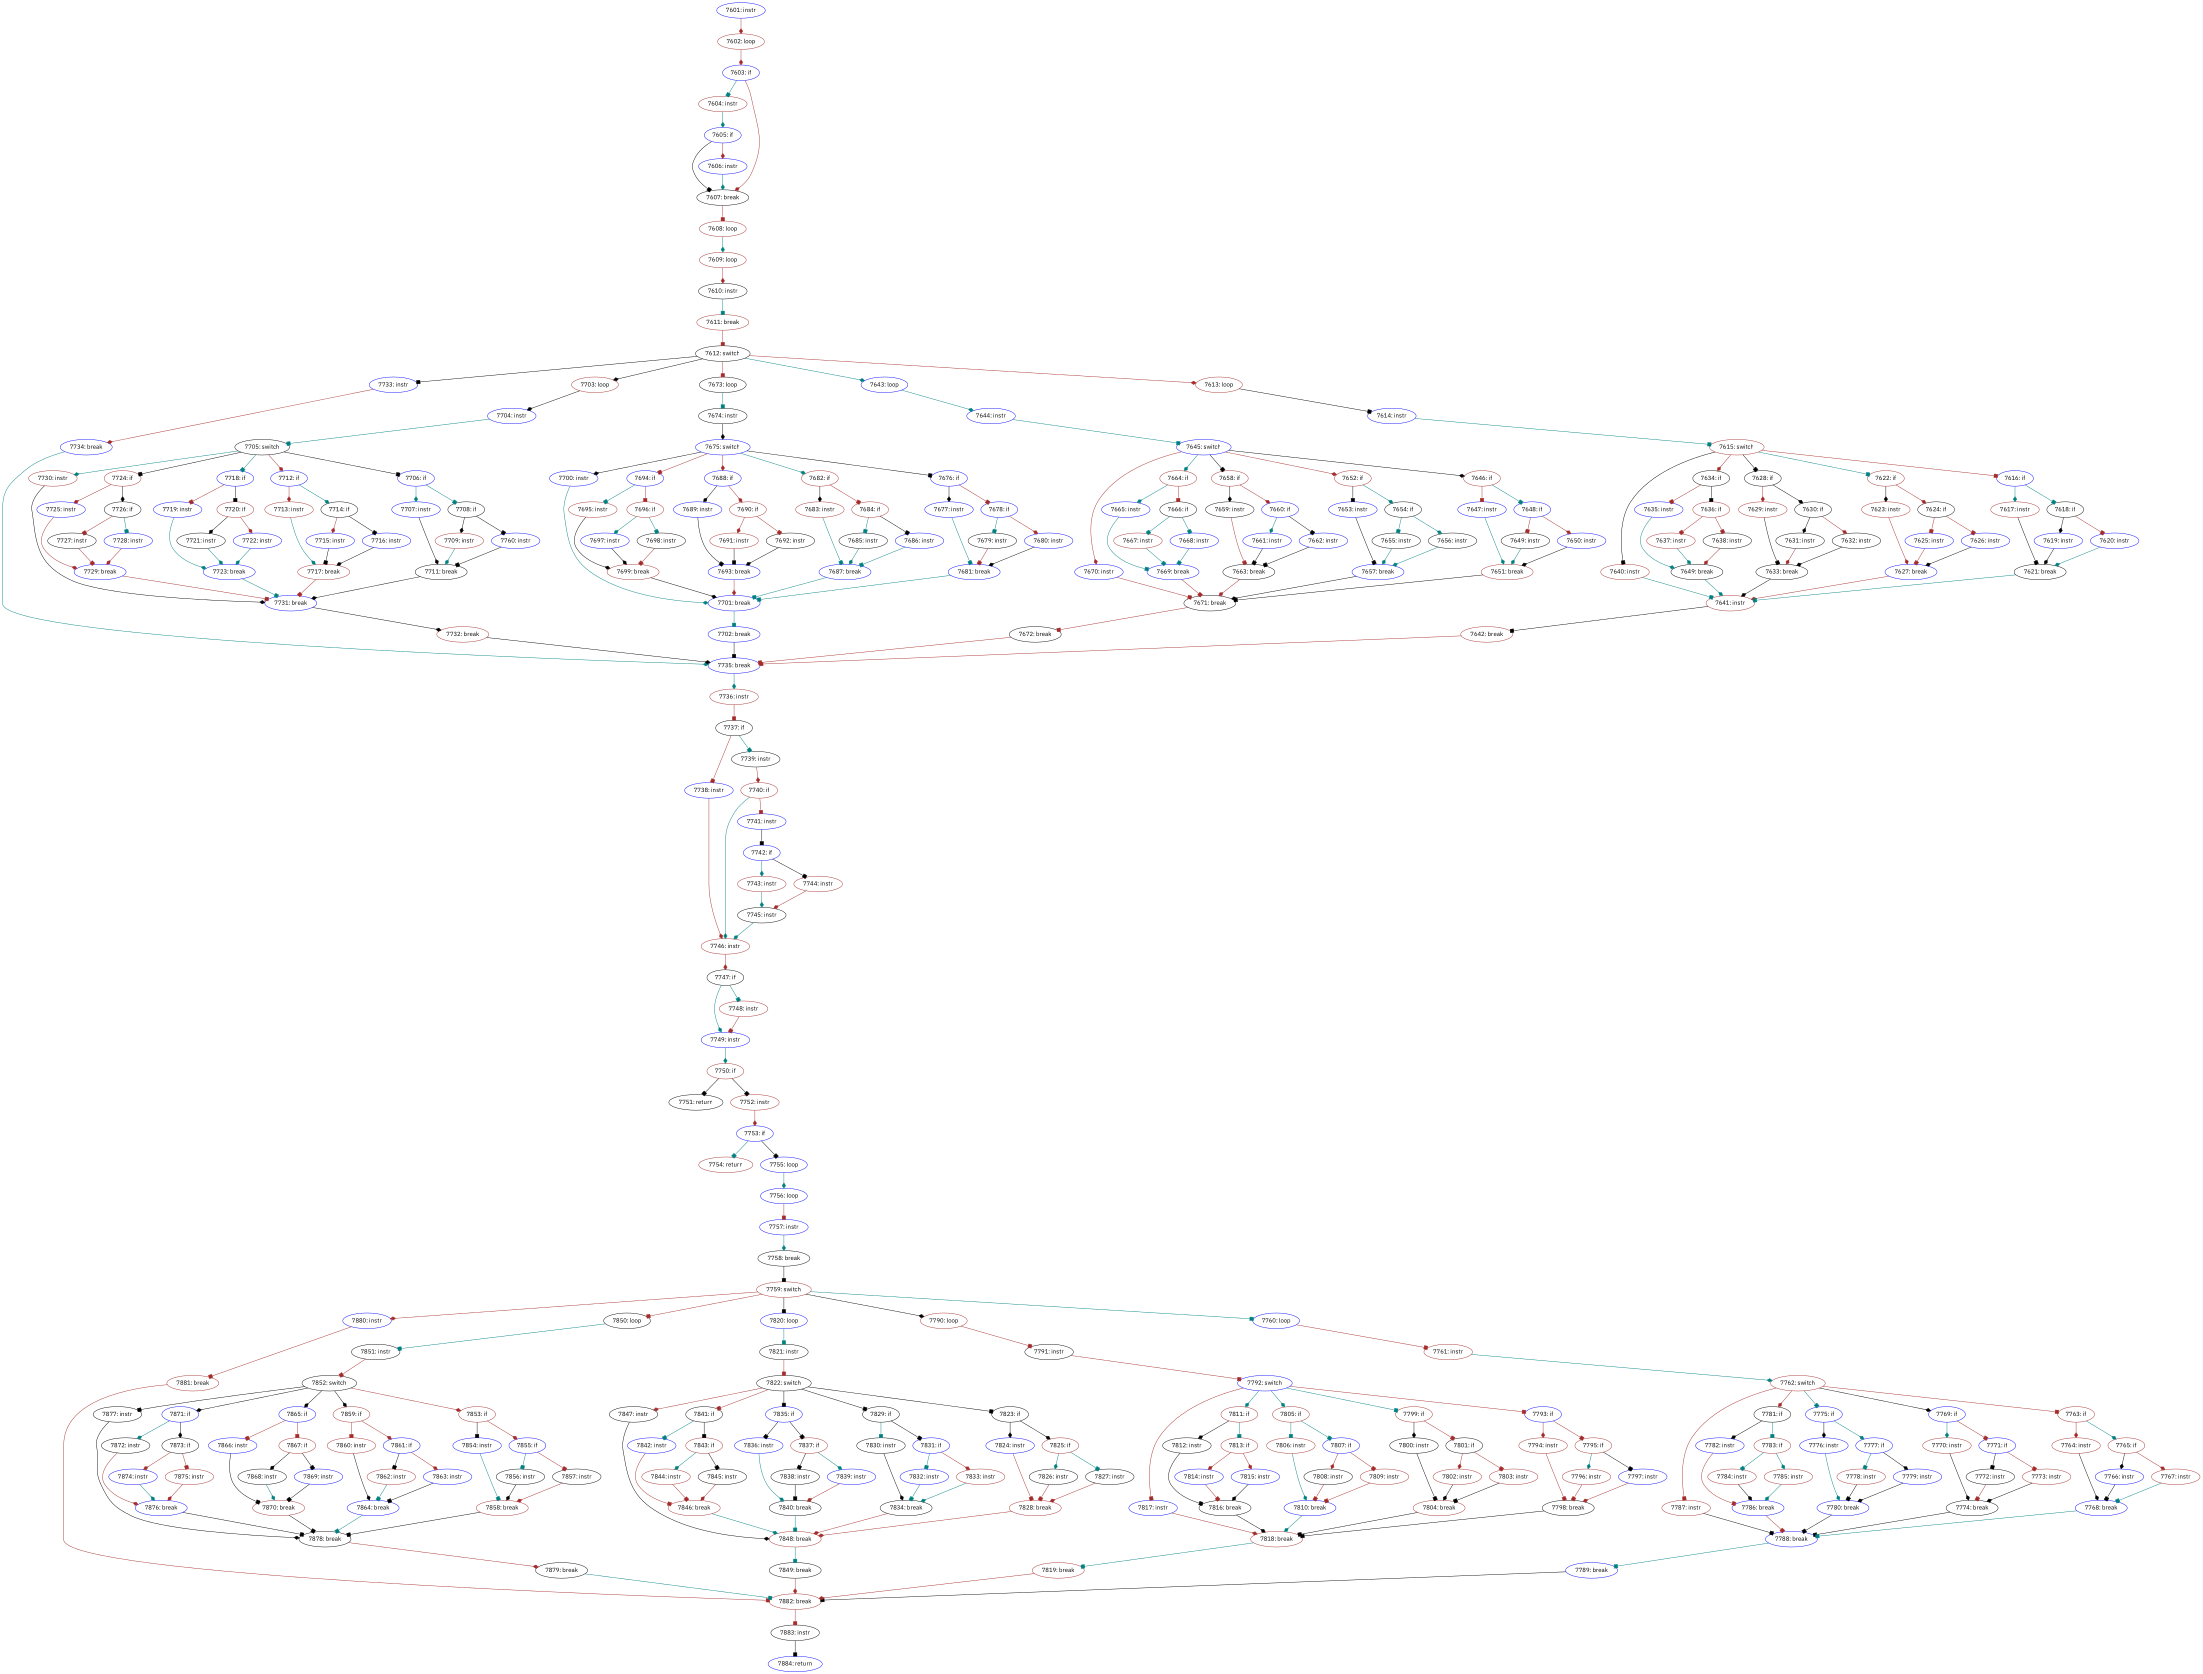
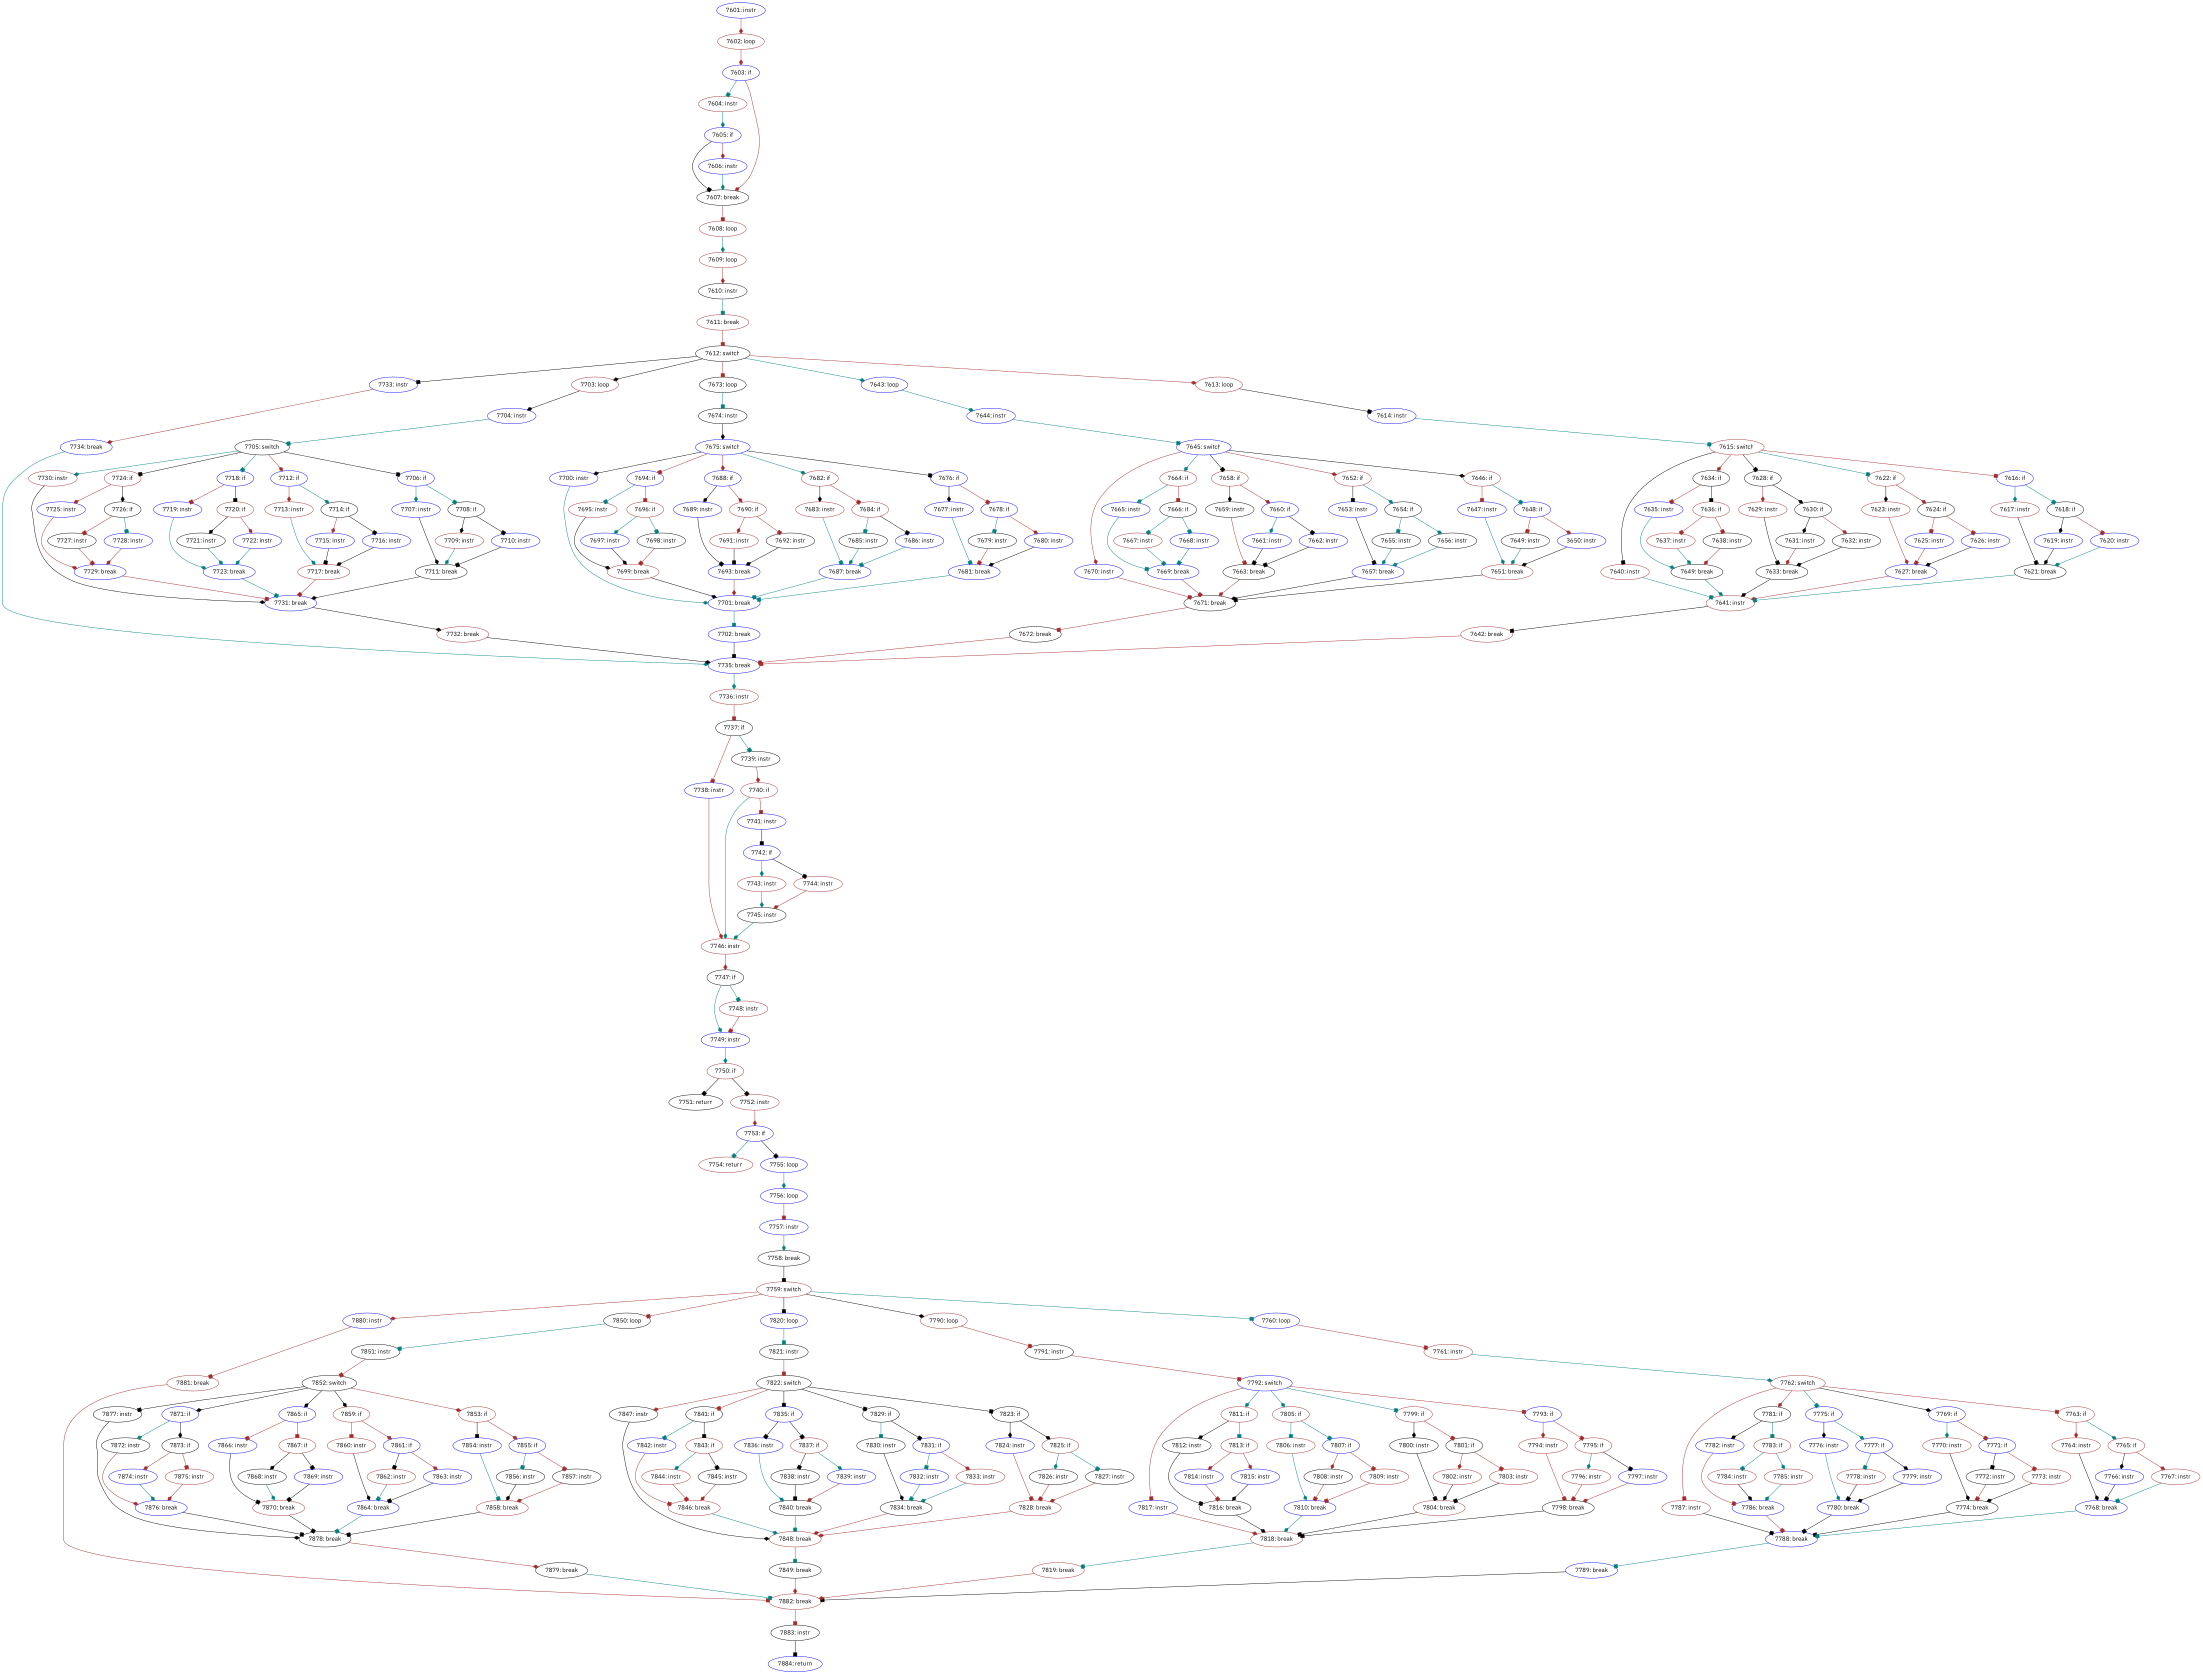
node "7760: instr": label "7760: instr" -> "7710: instr"
node "7650: instr": label "7650: instr" -> "3650: instr"
